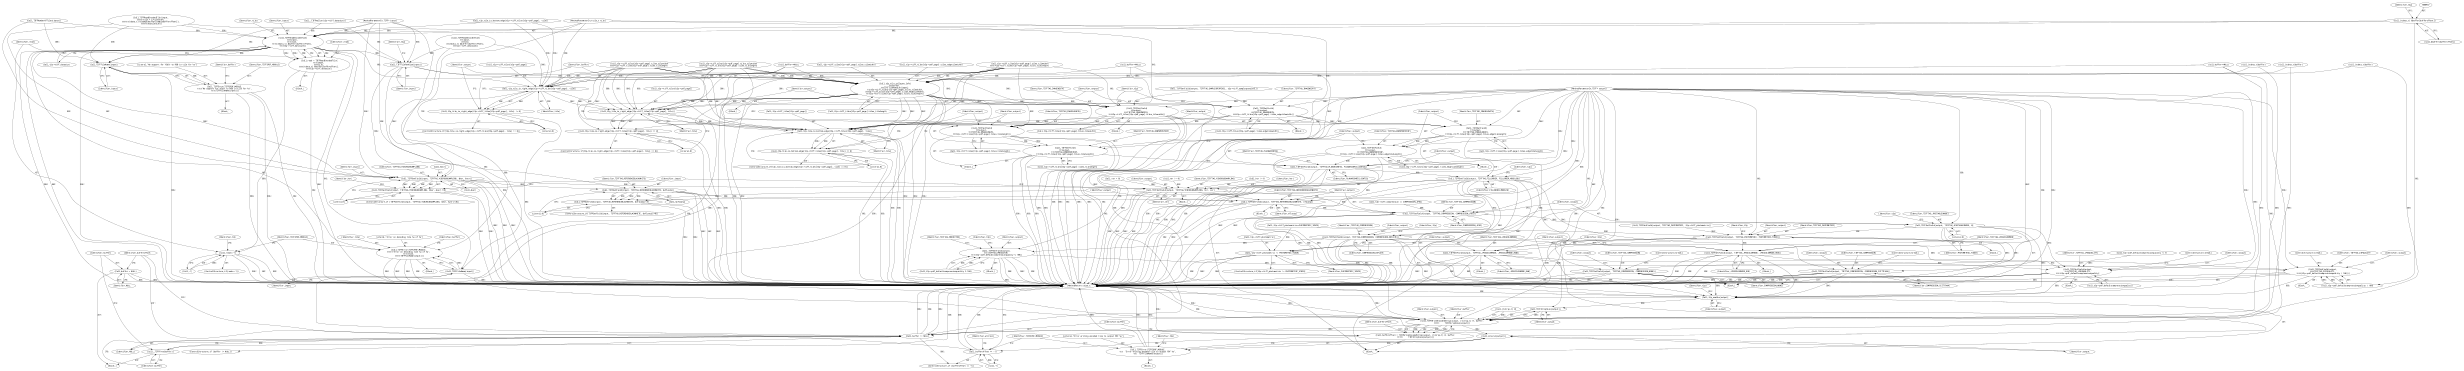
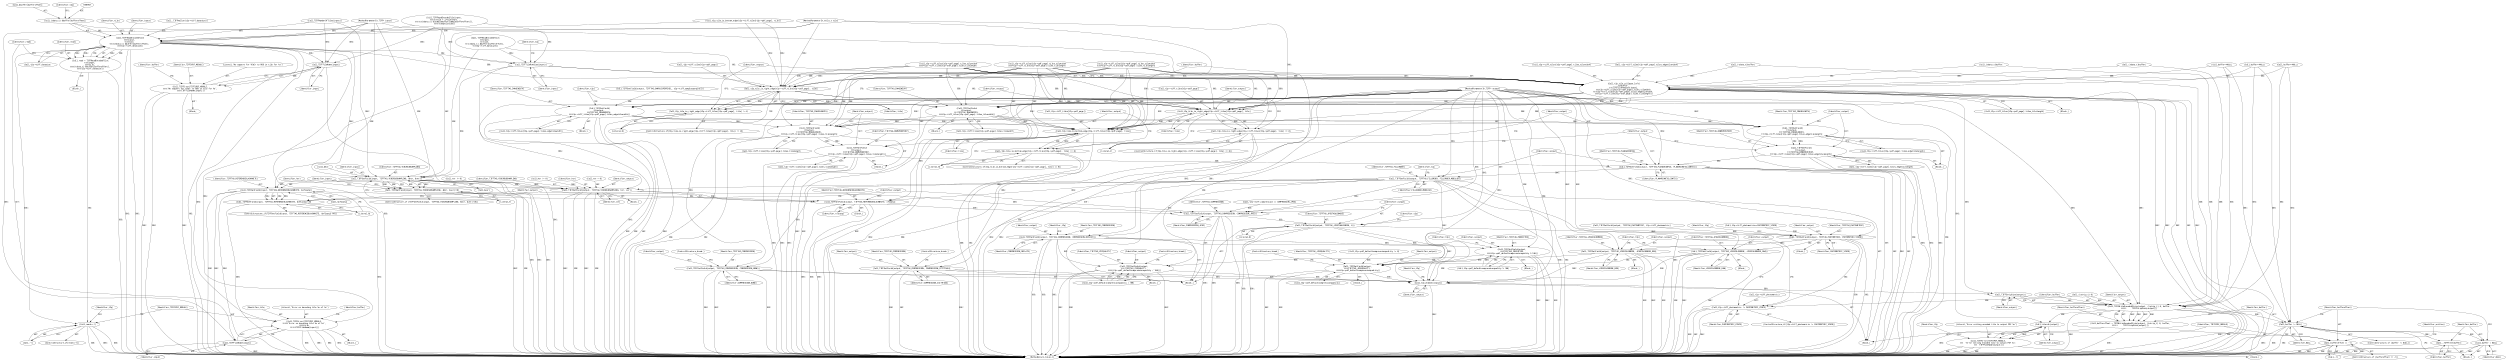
edge "(Call,(tdata_t) &buffer[bufferoffset])" -> "(Call,&buffer[bufferoffset])": removed, label "CFG:"
node "(Identifier,TIFFTAG_FILLORDER)": added
edge "(Call,t2p->tiff_photometric==PHOTOMETRIC_YCBCR)" -> "(Call,t2p->tiff_photometric != PHOTOMETRIC_YCBCR)": now "(Call,(tstrip_t) 0)" -> "(Call,t2p->tiff_photometric != PHOTOMETRIC_YCBCR)"
edge "(MethodReturn,tsize_t)" -> "(Call,t2p_enable(output))": reversed
edge "(Call,buffer != NULL)" -> "(ControlStructure,if (bufferoffset == -1))": now "(Call,buffer != NULL)" -> "(Call,buffer = NULL)"
